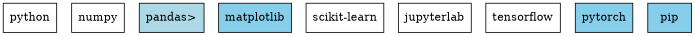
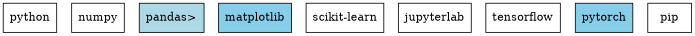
node "pip": fillcolor skyblue -> white
